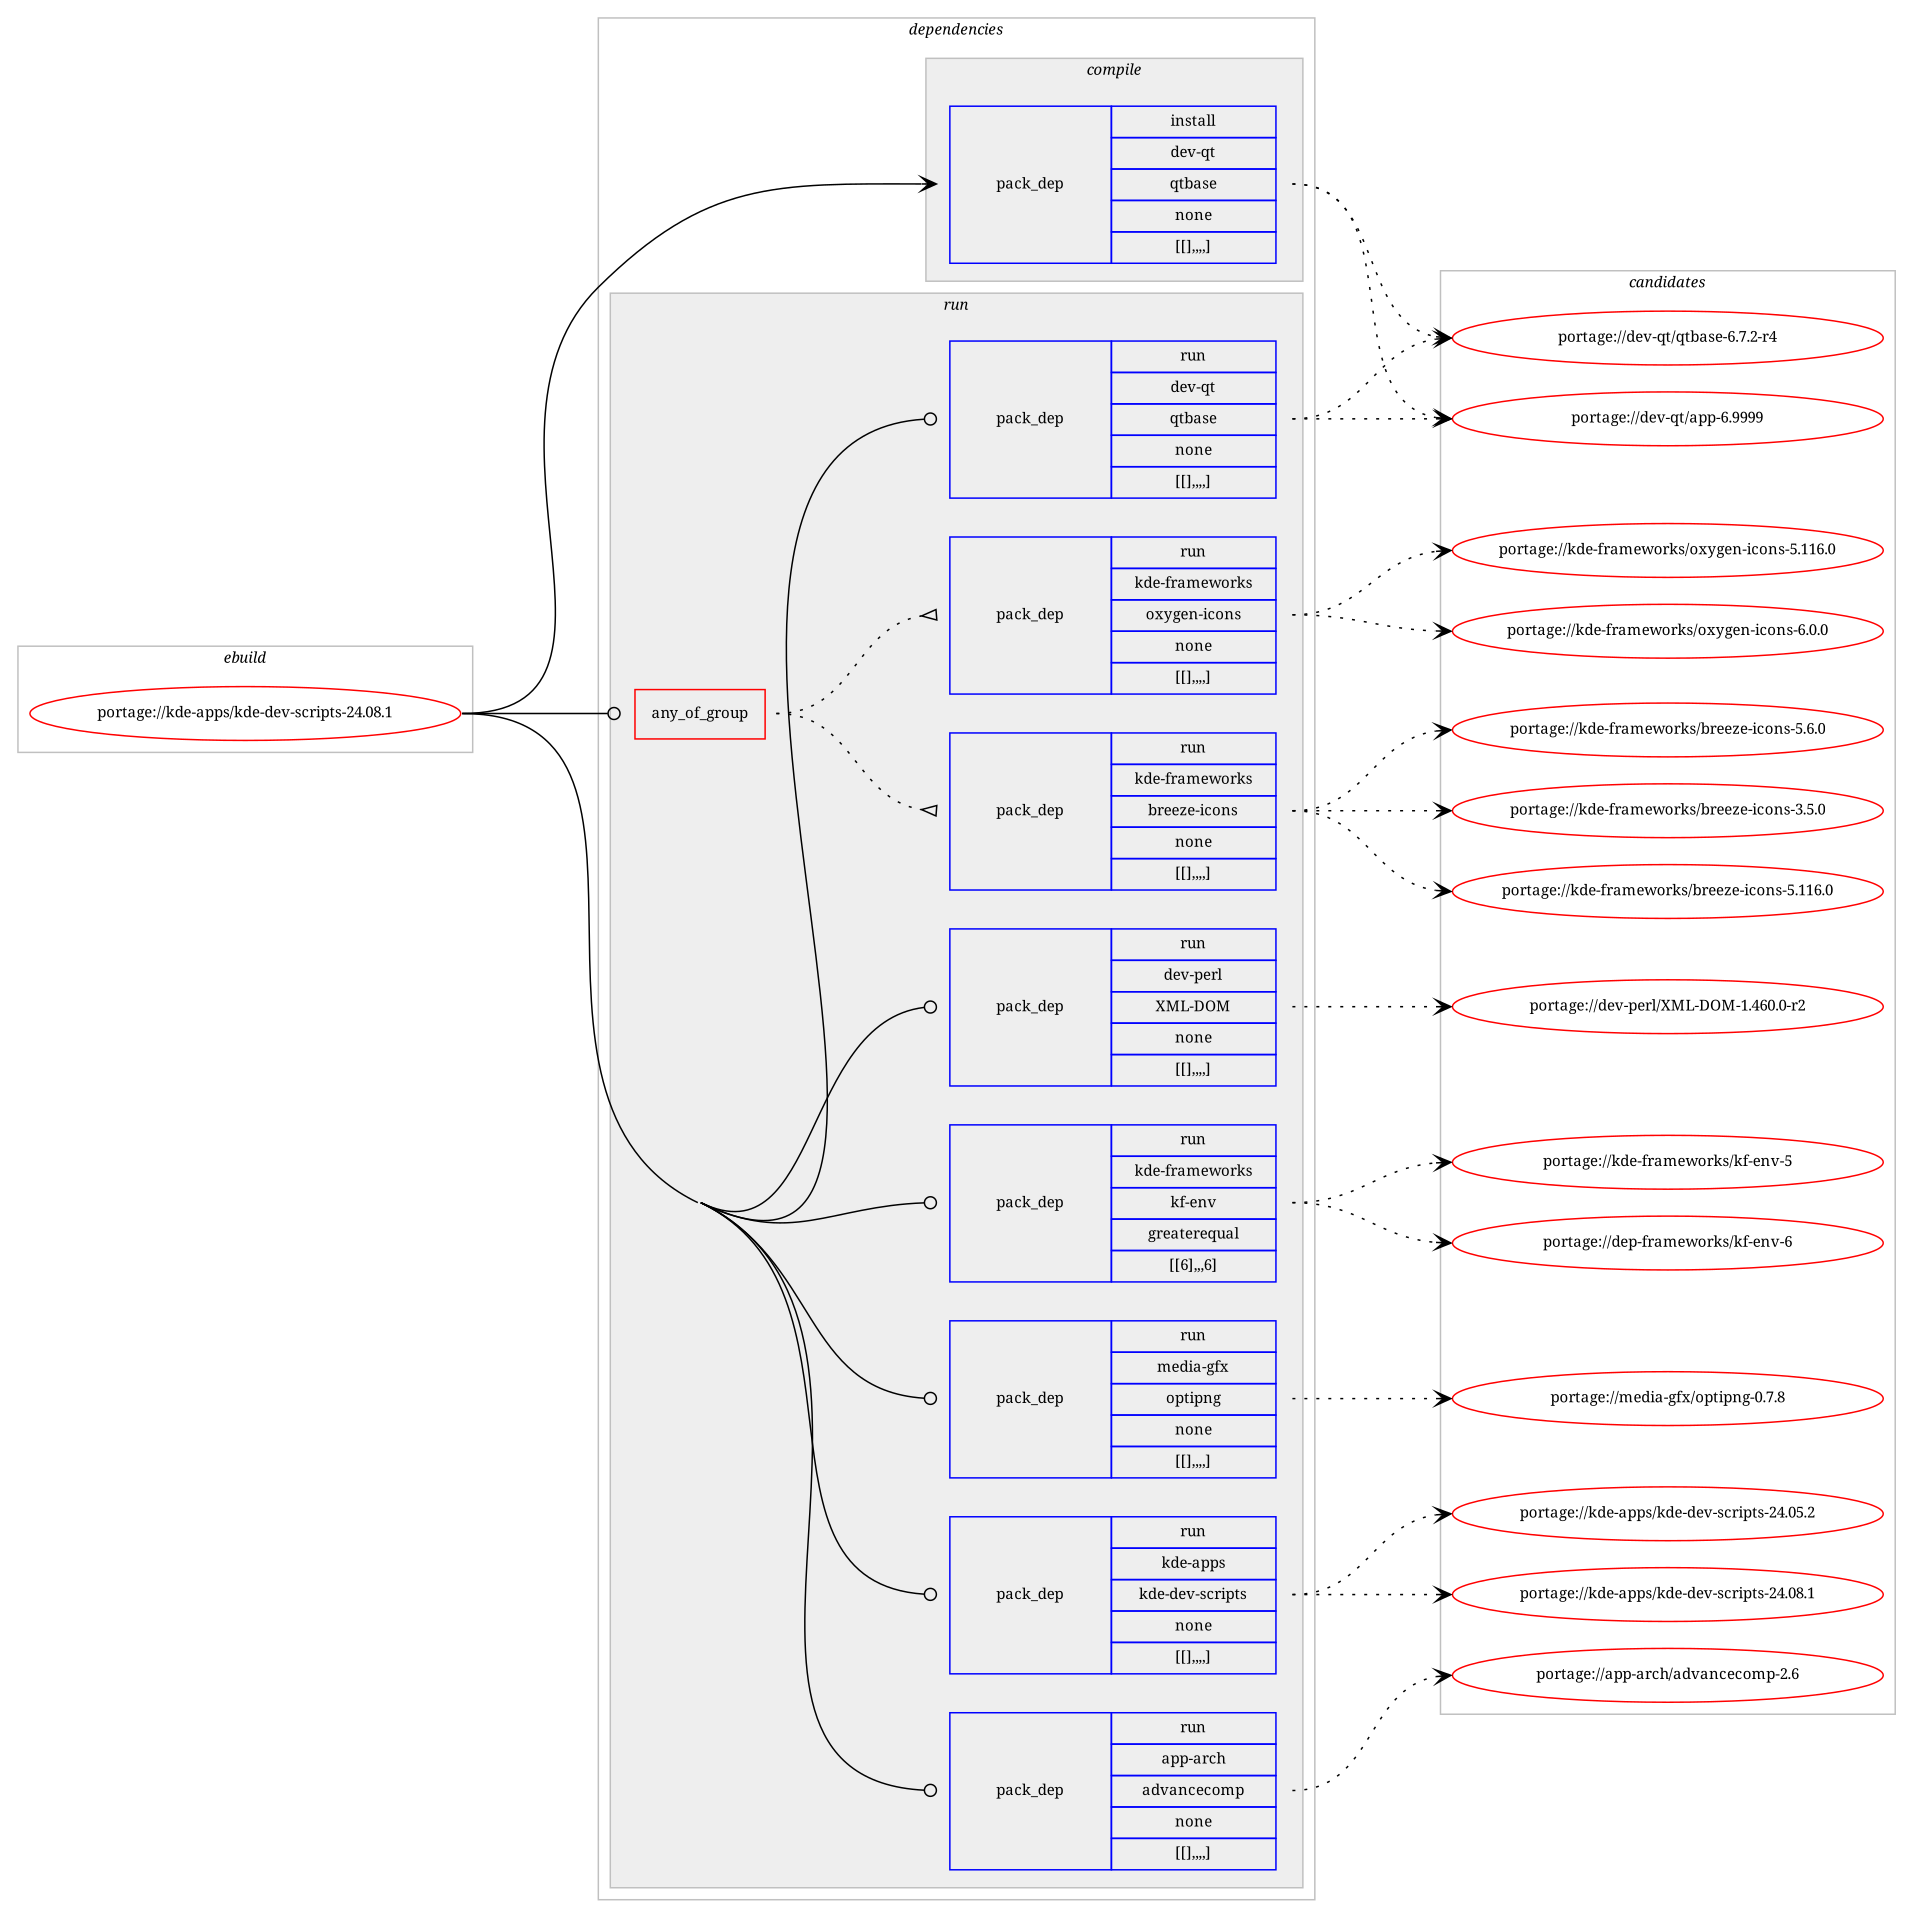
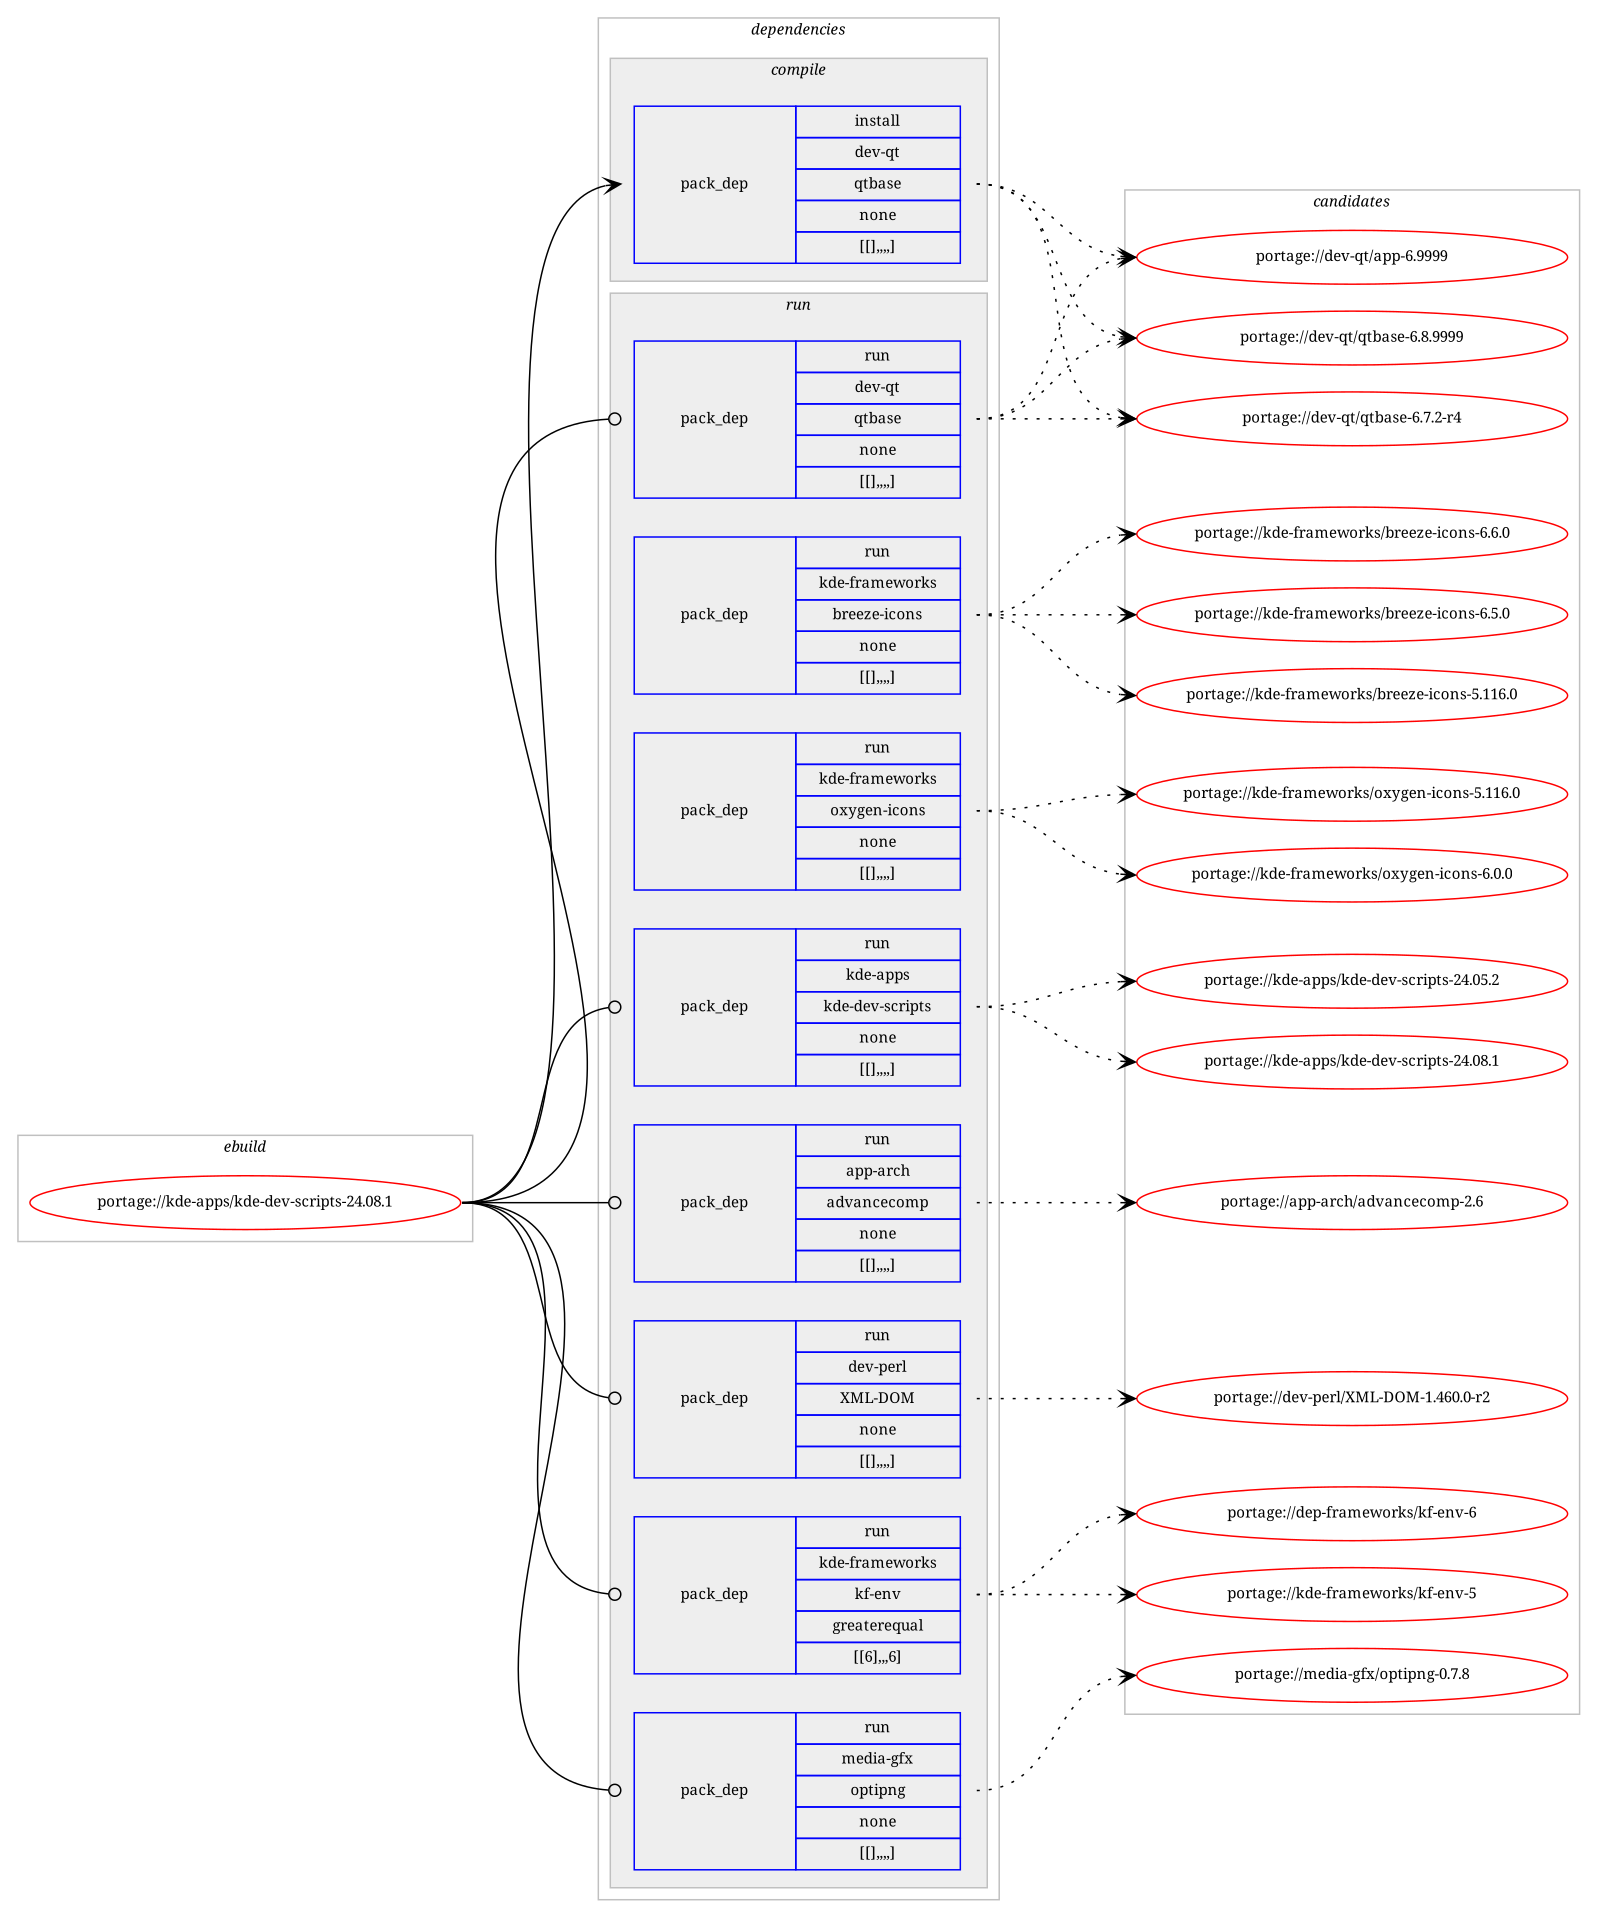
node "portage://dev-qt/qtbase-6.8.9999": added
node "any_of_group": removed
node "portage://kde-frameworks/breeze-icons-5.6.0": label "portage://kde-frameworks/breeze-icons-5.6.0" -> "portage://kde-frameworks/breeze-icons-6.6.0"
node "portage://kde-frameworks/breeze-icons-3.5.0": label "portage://kde-frameworks/breeze-icons-3.5.0" -> "portage://kde-frameworks/breeze-icons-6.5.0"
